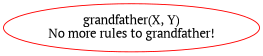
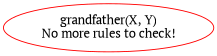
node "grandfather(X, Y)": text "No more rules to grandfather!" -> "No more rules to check!"
